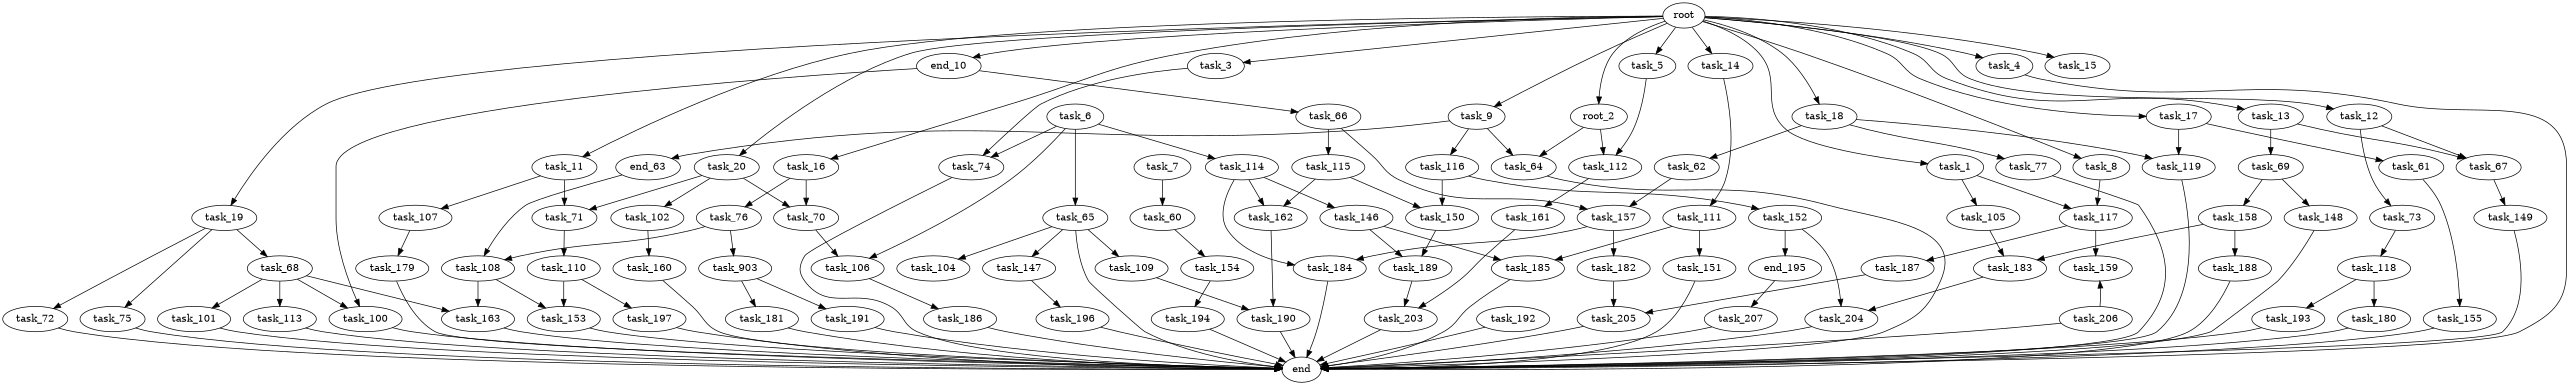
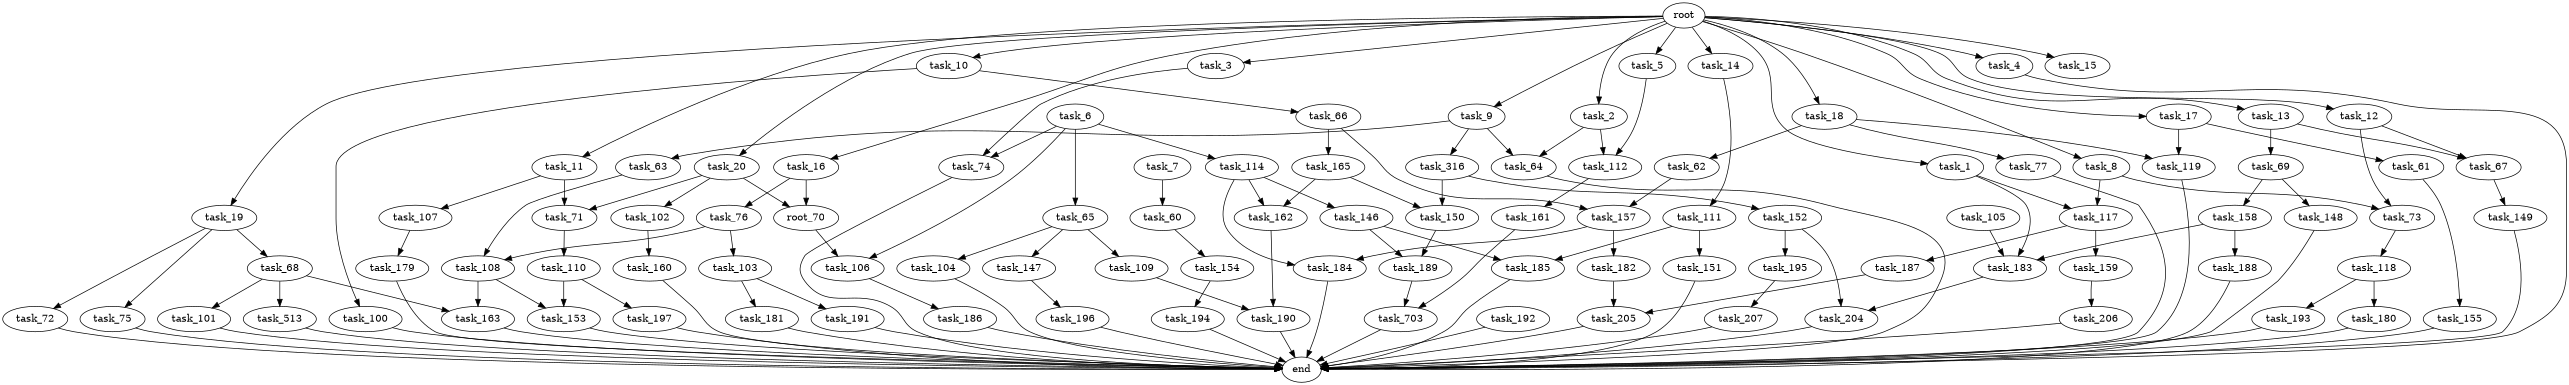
node "end_10": label "end_10" -> "task_10"
node "root_2": label "root_2" -> "task_2"
node "end_63": label "end_63" -> "task_63"
node "task_115": label "task_115" -> "task_165"
node "task_116": label "task_116" -> "task_316"
edge "task_1" -> "task_105": now "task_1" -> "task_183"
edge "task_8" -> "task_73": added
node "task_70": label "task_70" -> "root_70"
node "task_903": label "task_903" -> "task_103"
node "end_195": label "end_195" -> "task_195"
edge "task_68" -> "task_100": removed
edge "task_206" -> "task_159": reversed
node "task_113": label "task_113" -> "task_513"
node "task_203": label "task_203" -> "task_703"
edge "task_65" -> "end": now "task_104" -> "end"
